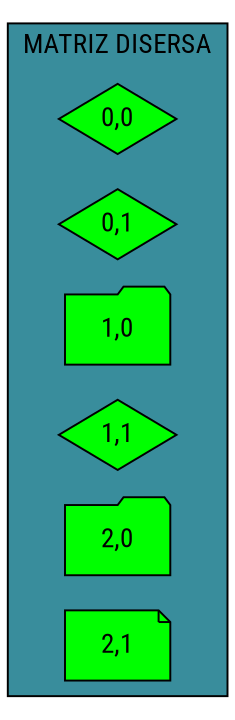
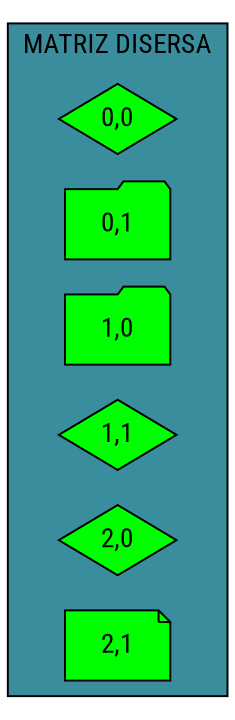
node "0,1": shape diamond -> folder
node "2,0": shape folder -> diamond
